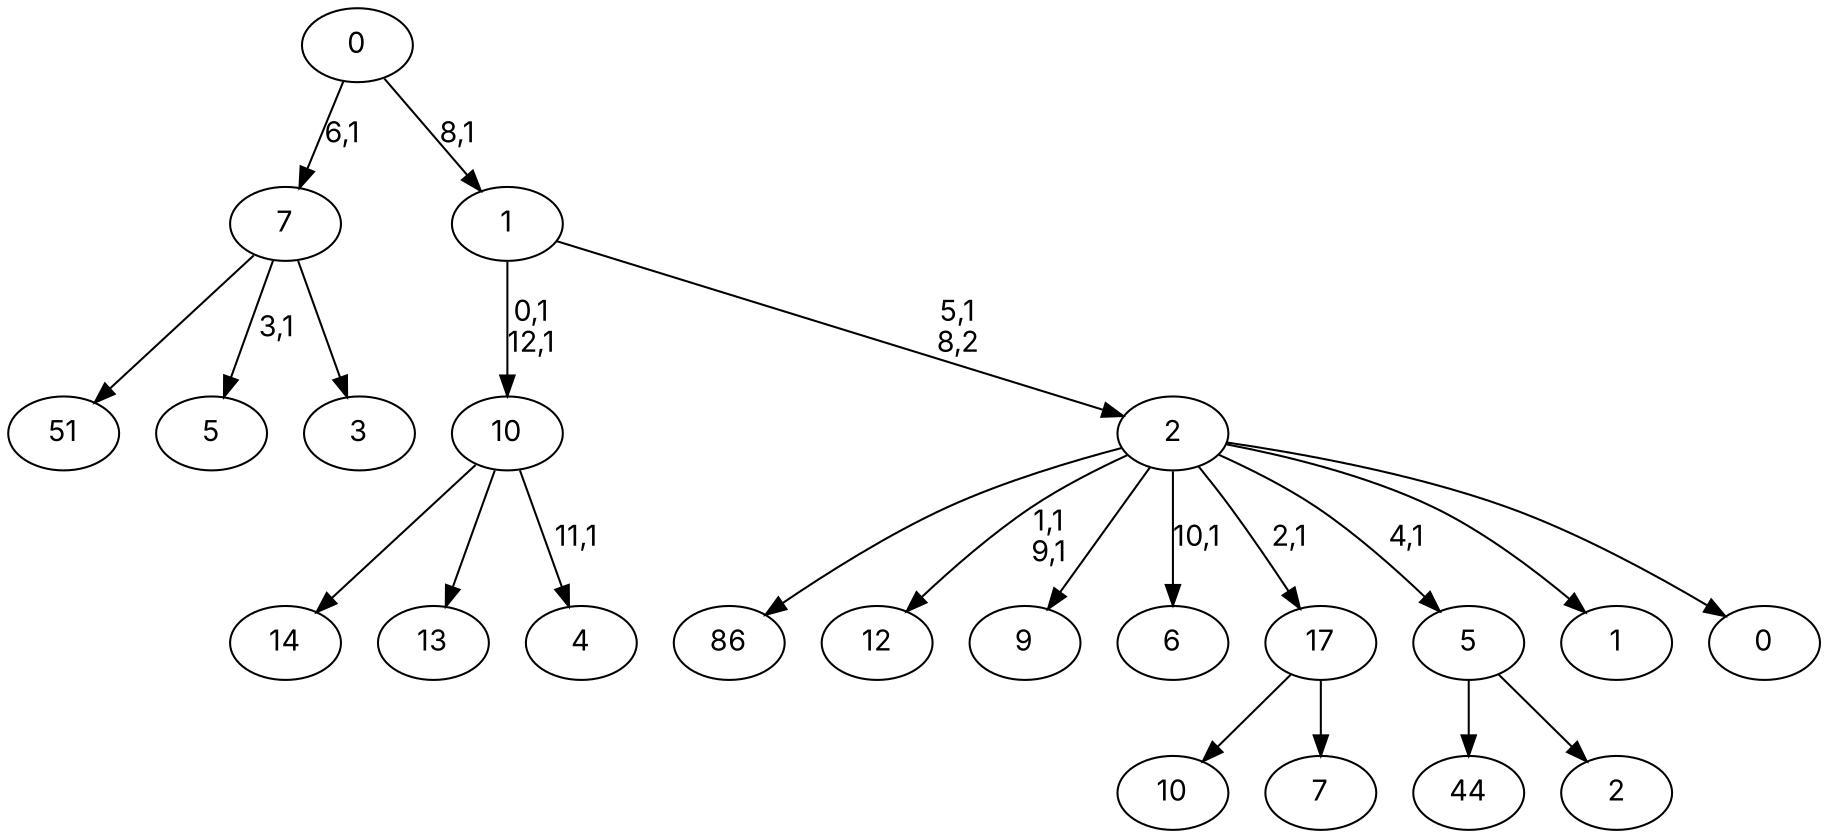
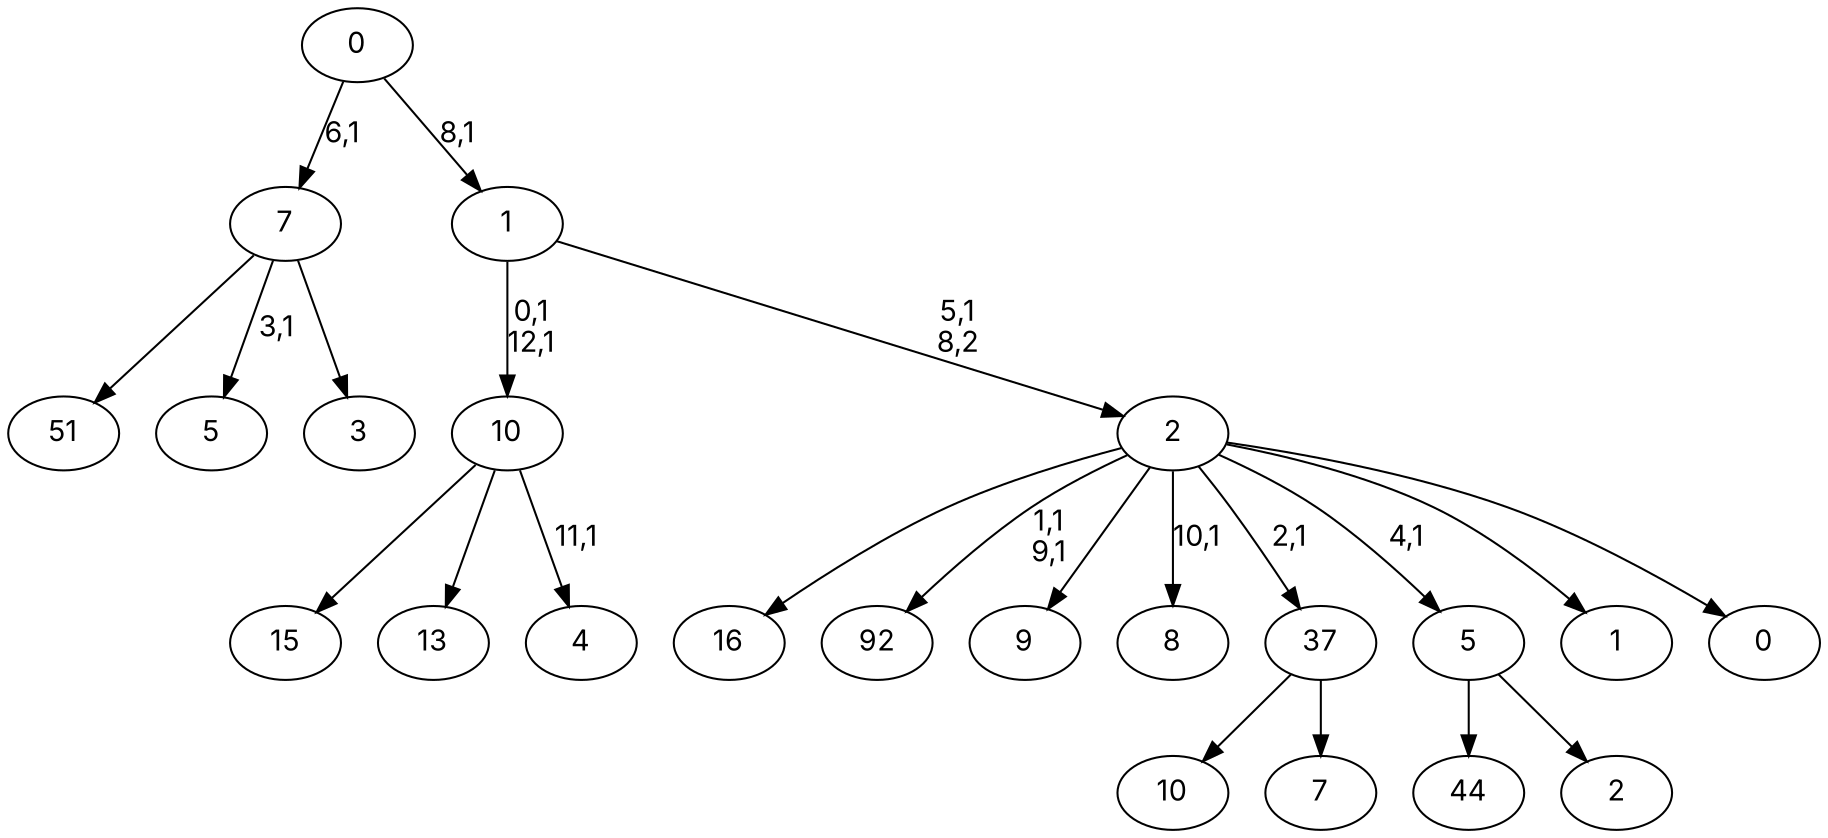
node "14": label "14" -> "15"
node "86": label "86" -> "16"
node "12": label "12" -> "92"
node "6": label "6" -> "8"
node "17": label "17" -> "37"
